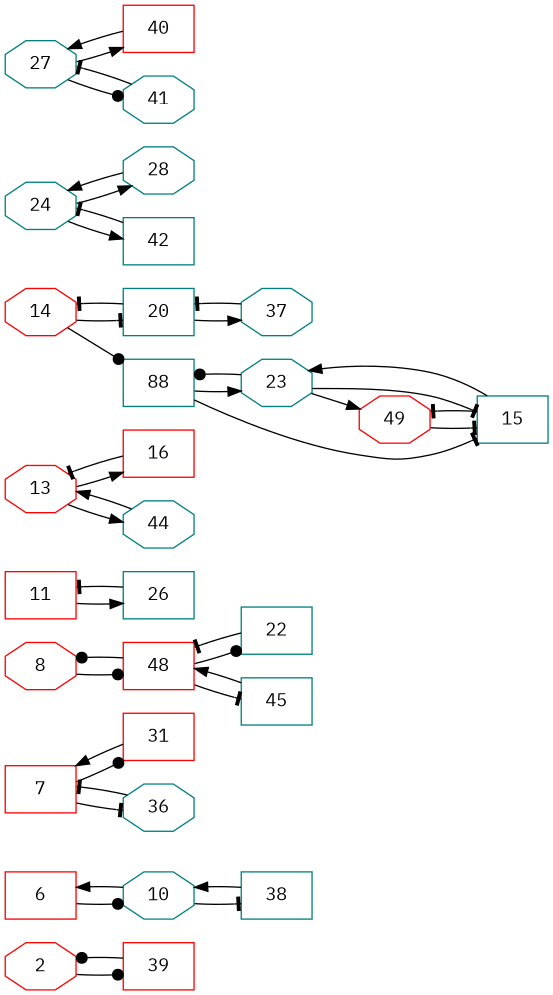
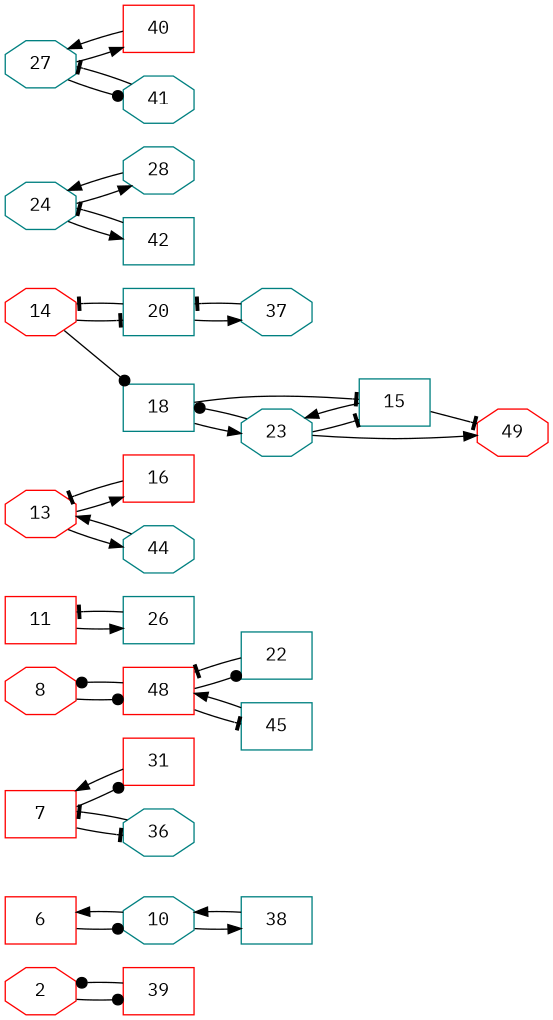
node "88": label "88" -> "18"
edge "49" -> "15": removed
edge "10" -> "38": arrowhead tee -> normal
